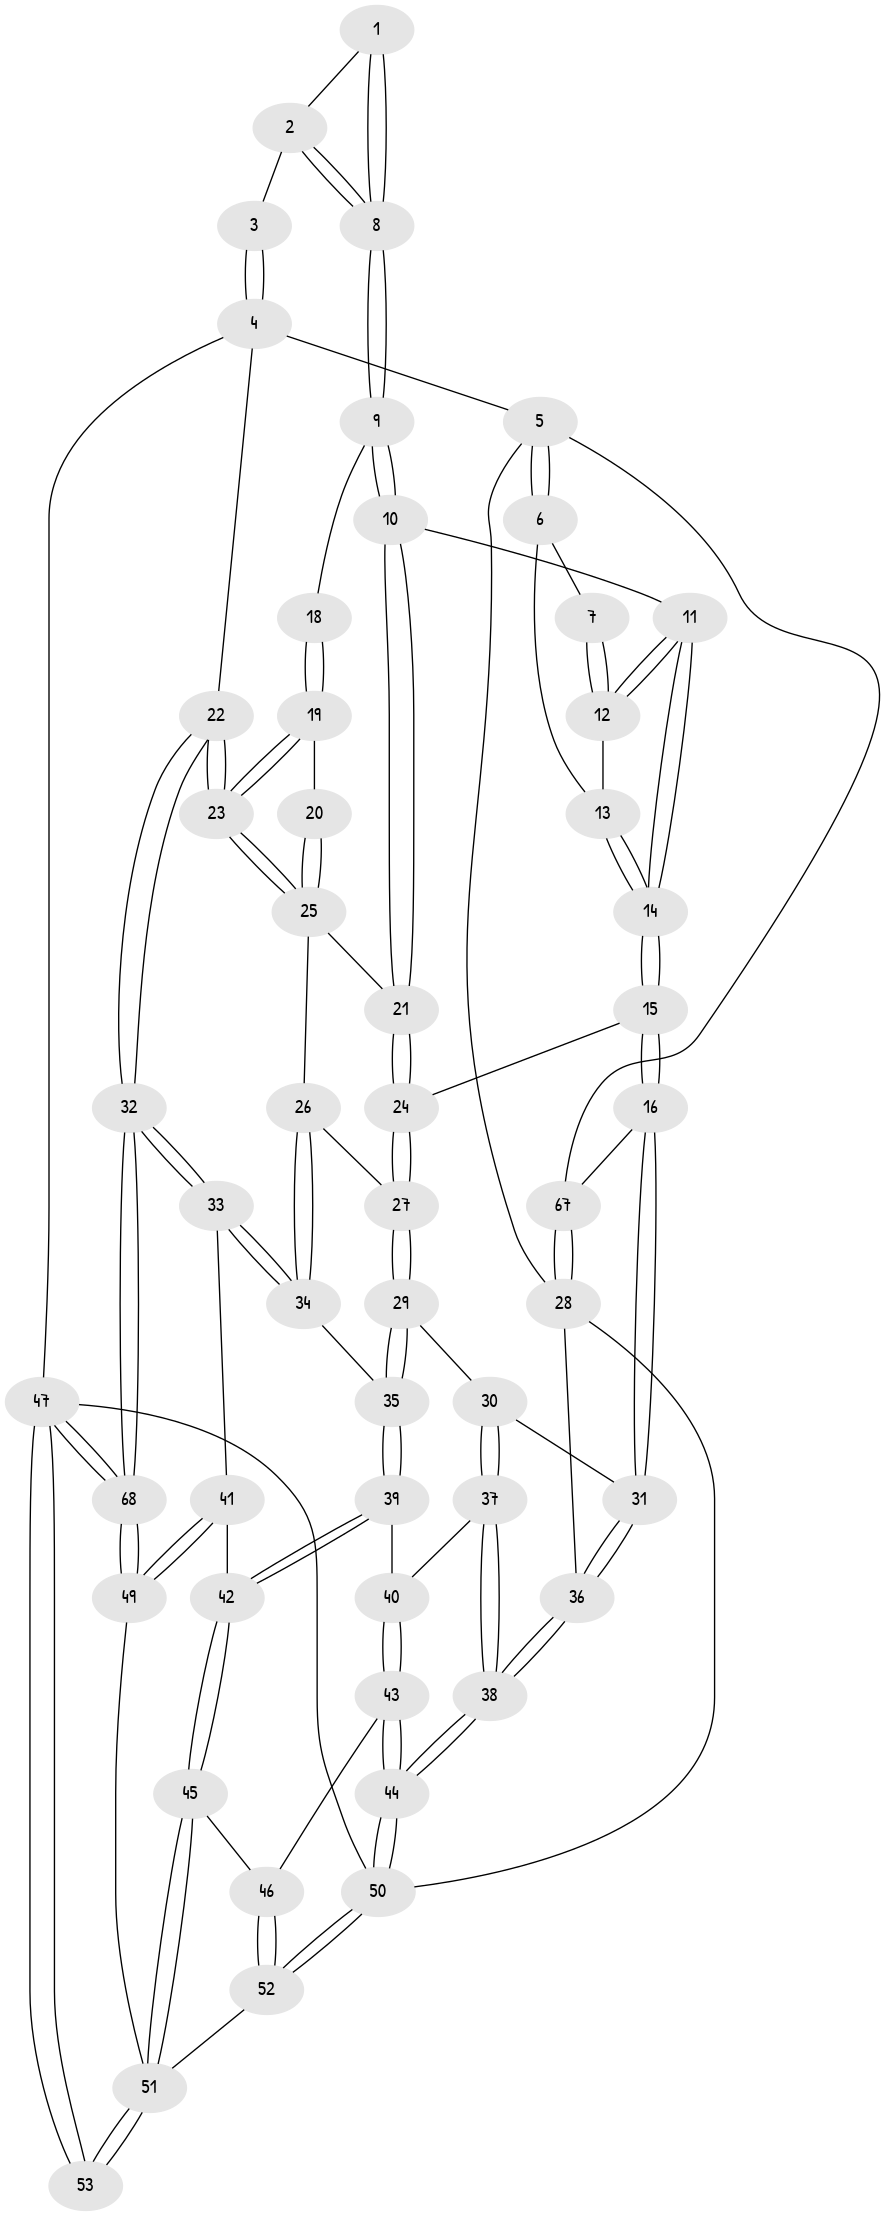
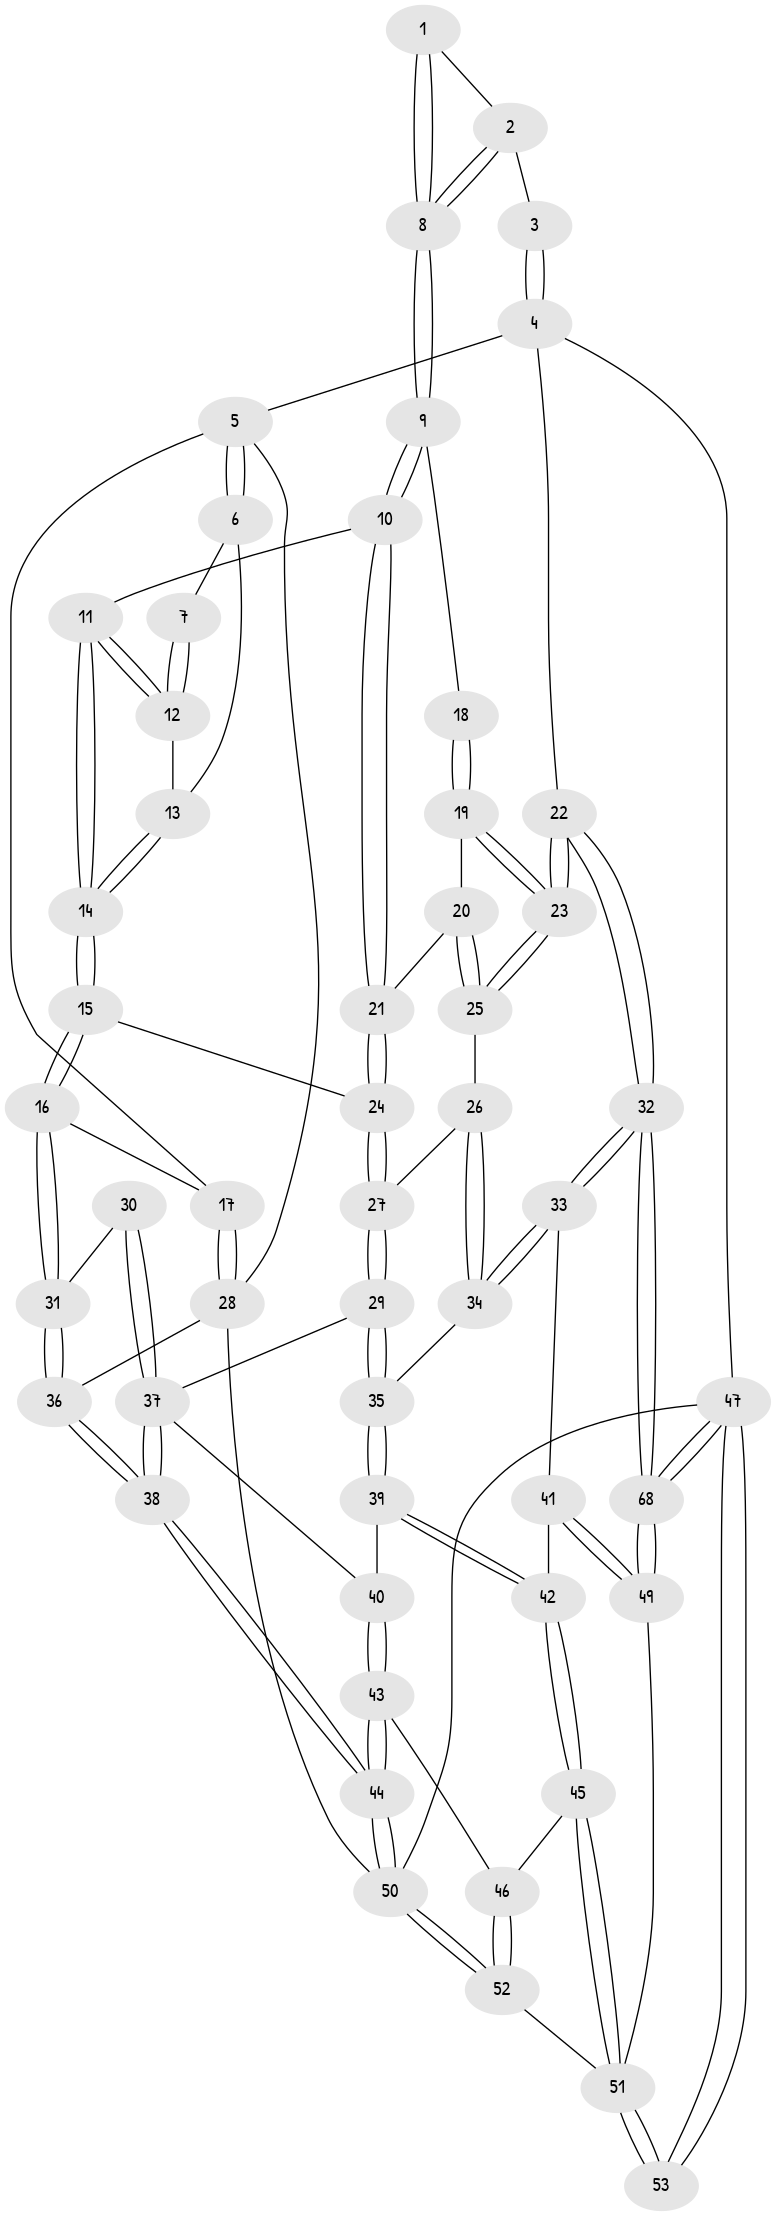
edge "25" -- "21": now "20" -- "21"
node "67": label "67" -> "17"
edge "29" -- "30": now "29" -- "37"
